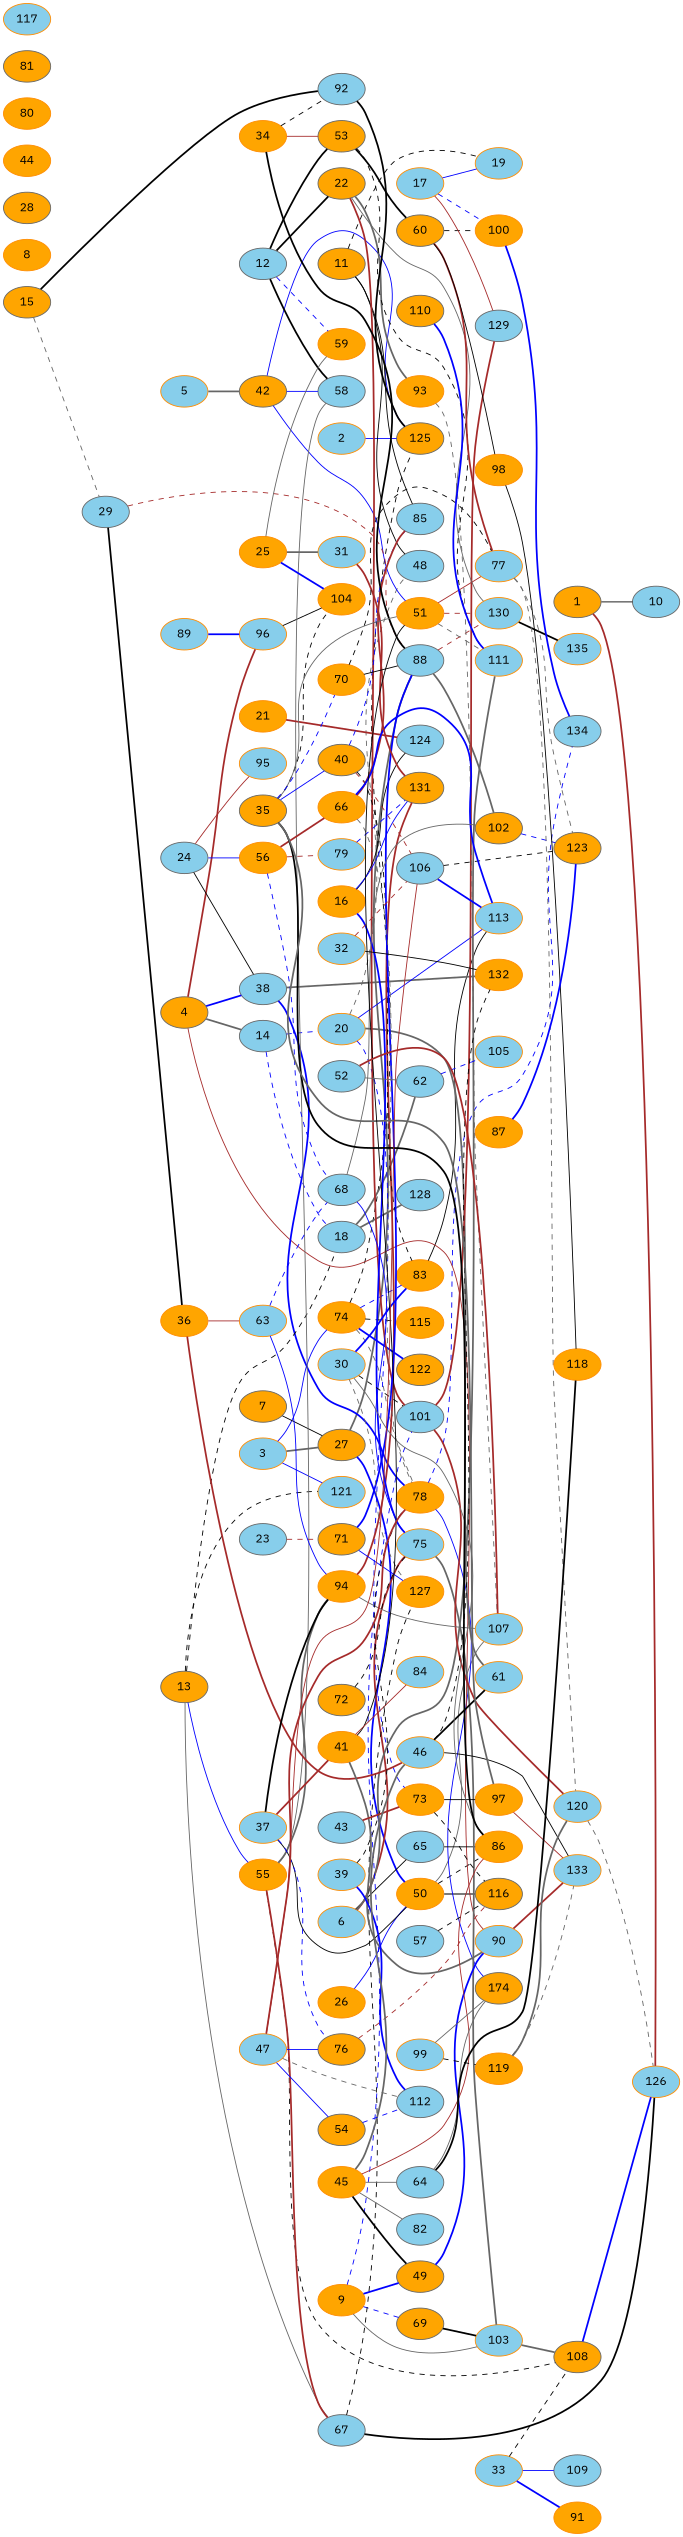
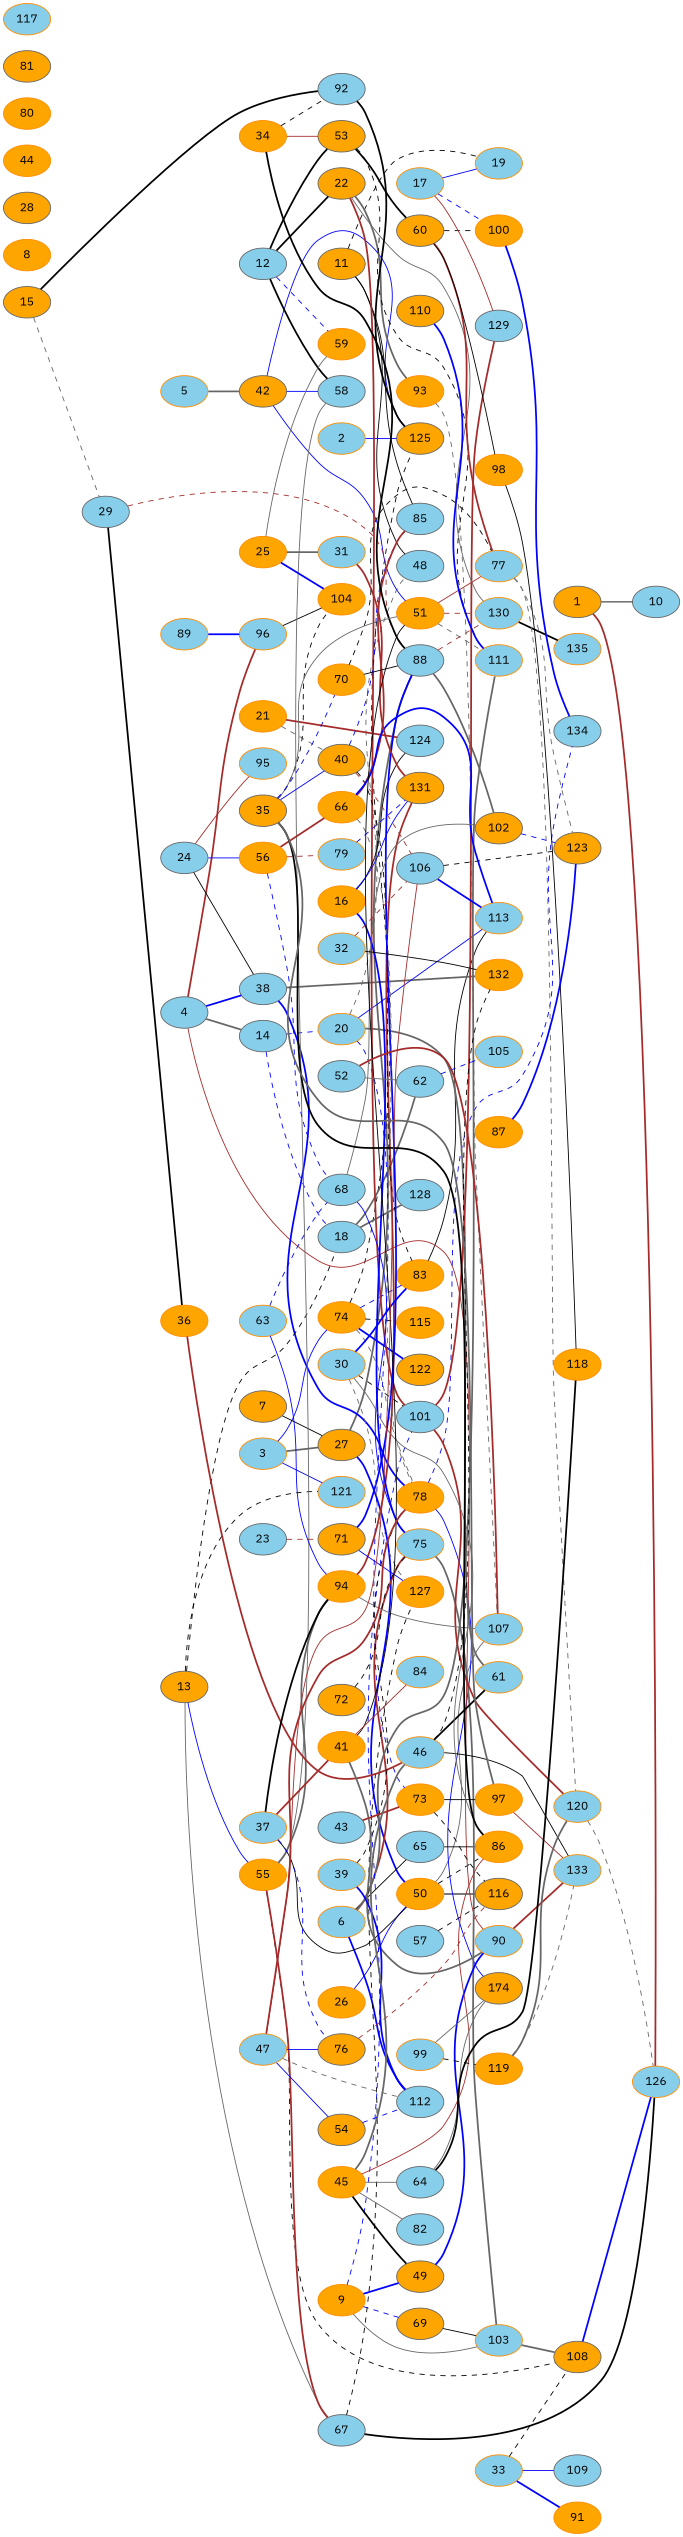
edge "21" -- "40": added
node "4": fillcolor orange -> skyblue
edge "36" -- "63": removed
edge "6" -- "112": added
edge "69" -- "103": style bold -> solid
